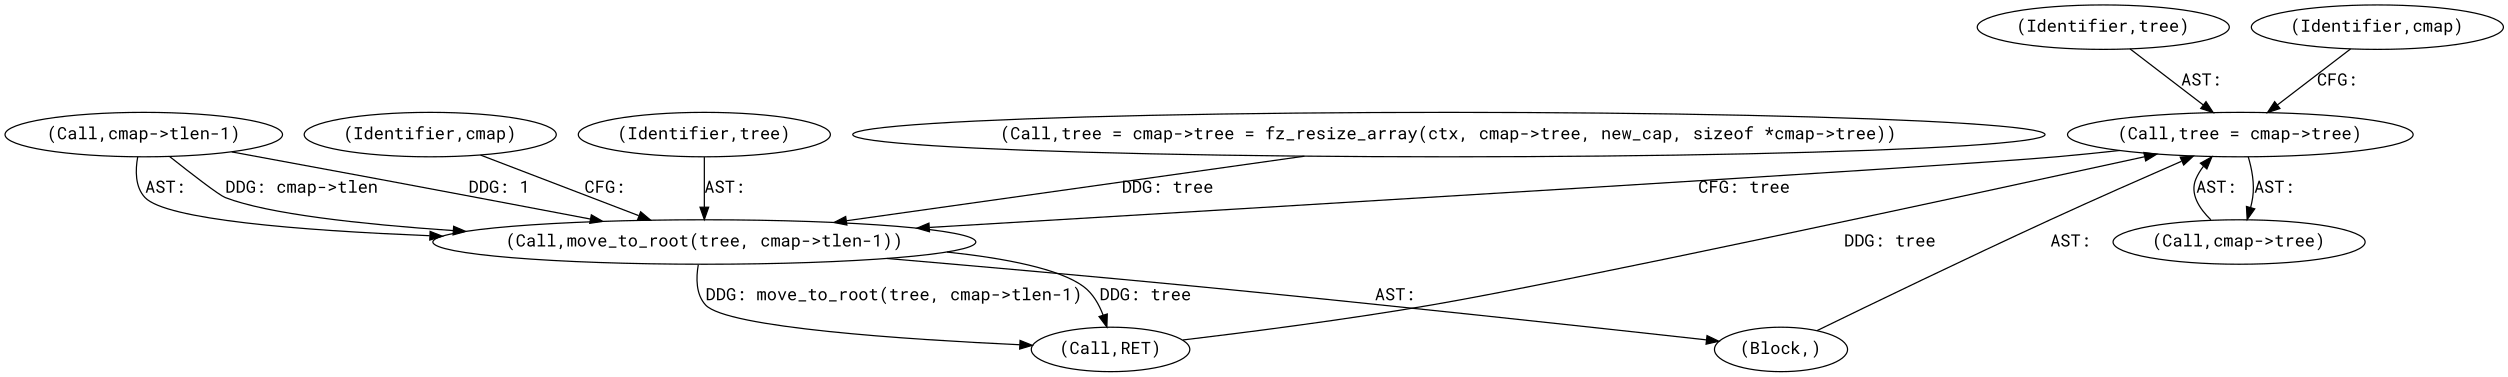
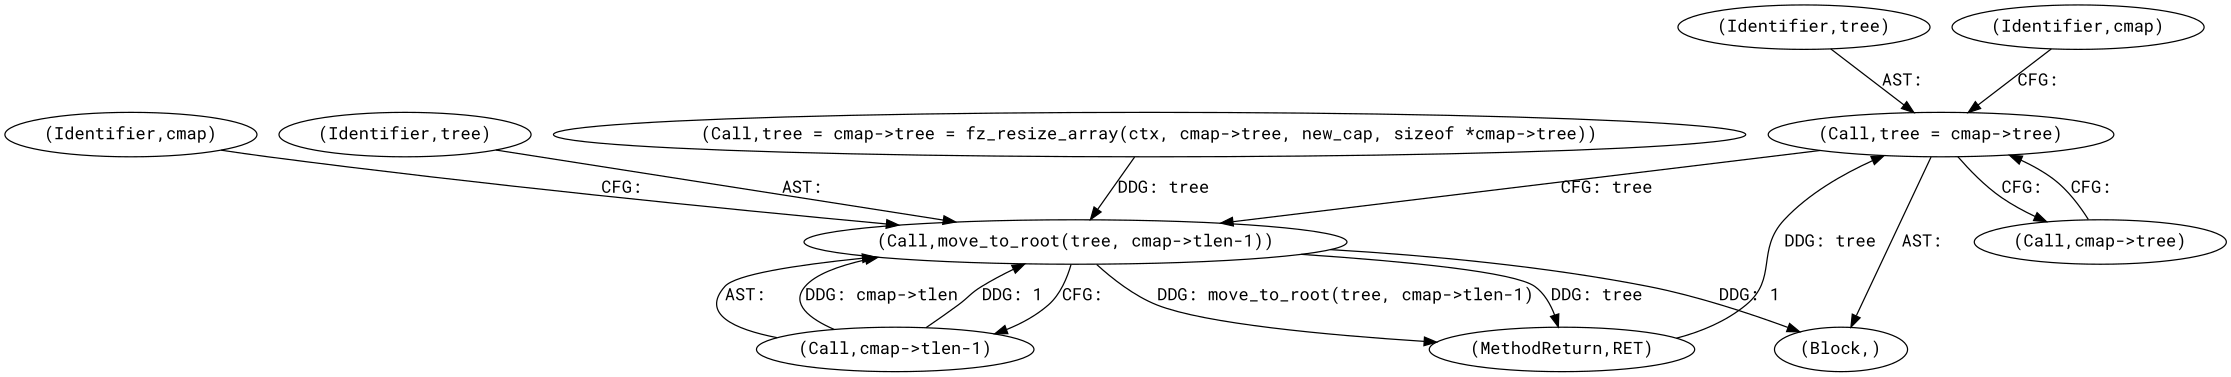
edge "(Call,cmap->tree)" -> "(Call,tree = cmap->tree)": label "AST: " -> "CFG: "
edge "(Call,tree = cmap->tree)" -> "(Call,cmap->tree)": label "AST: " -> "CFG: "
edge "(Block,)" -> "(Call,tree = cmap->tree)": reversed
edge "(Call,move_to_root(tree, cmap->tlen-1))" -> "(Block,)": label "AST: " -> "DDG: 1"
edge "(Call,move_to_root(tree, cmap->tlen-1))" -> "(Call,cmap->tlen-1)": added, label "CFG:"
node "(Call,RET)": label "(Call,RET)" -> "(MethodReturn,RET)"
